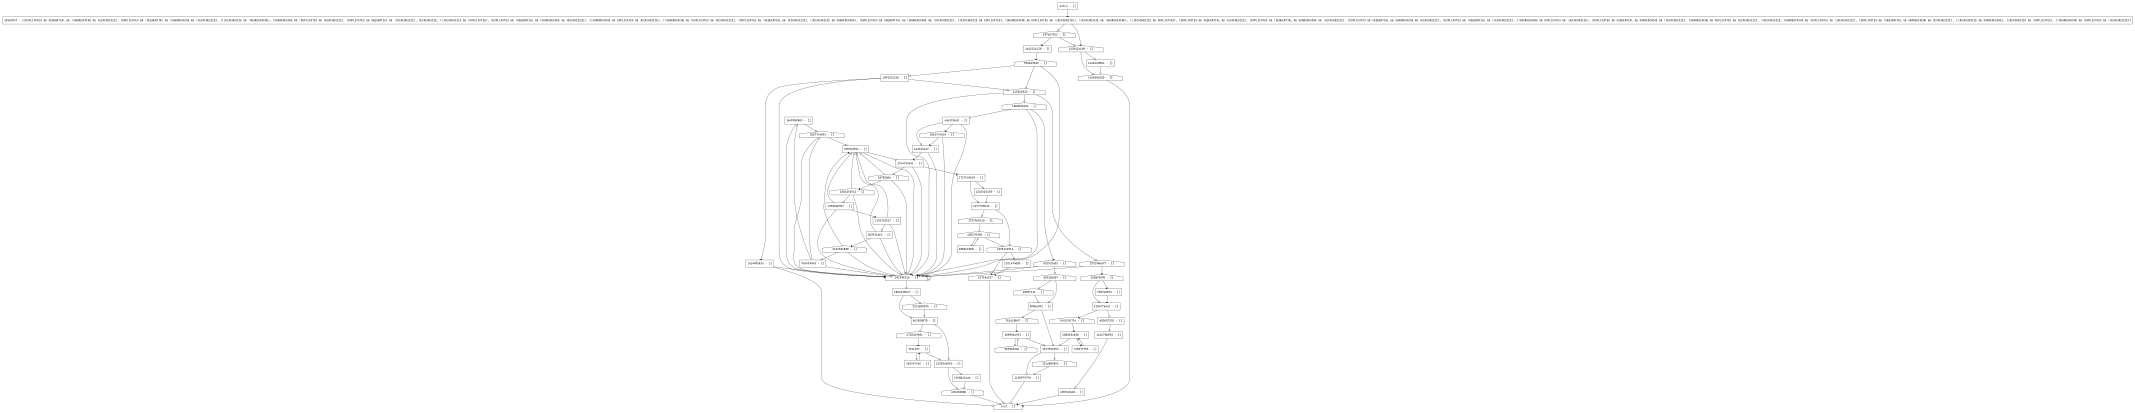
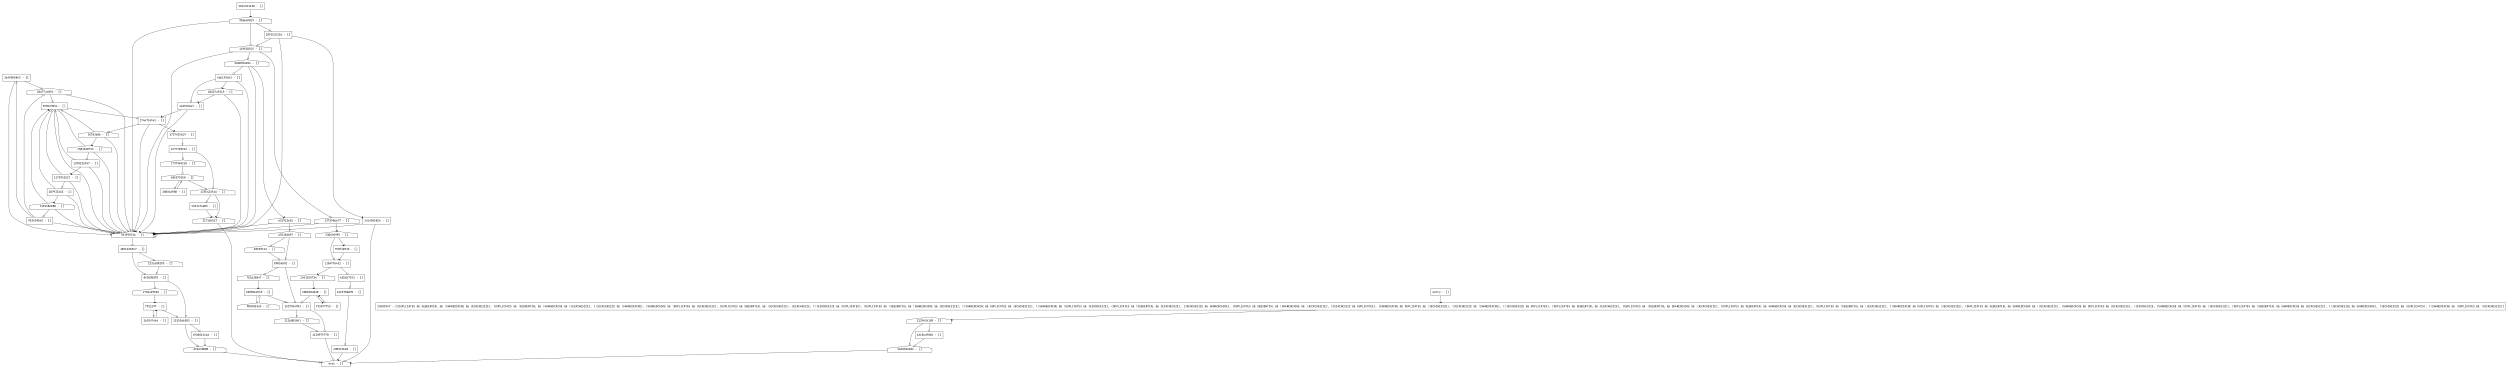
node "697637353 - []": removed
node "1363525678 - []": removed
